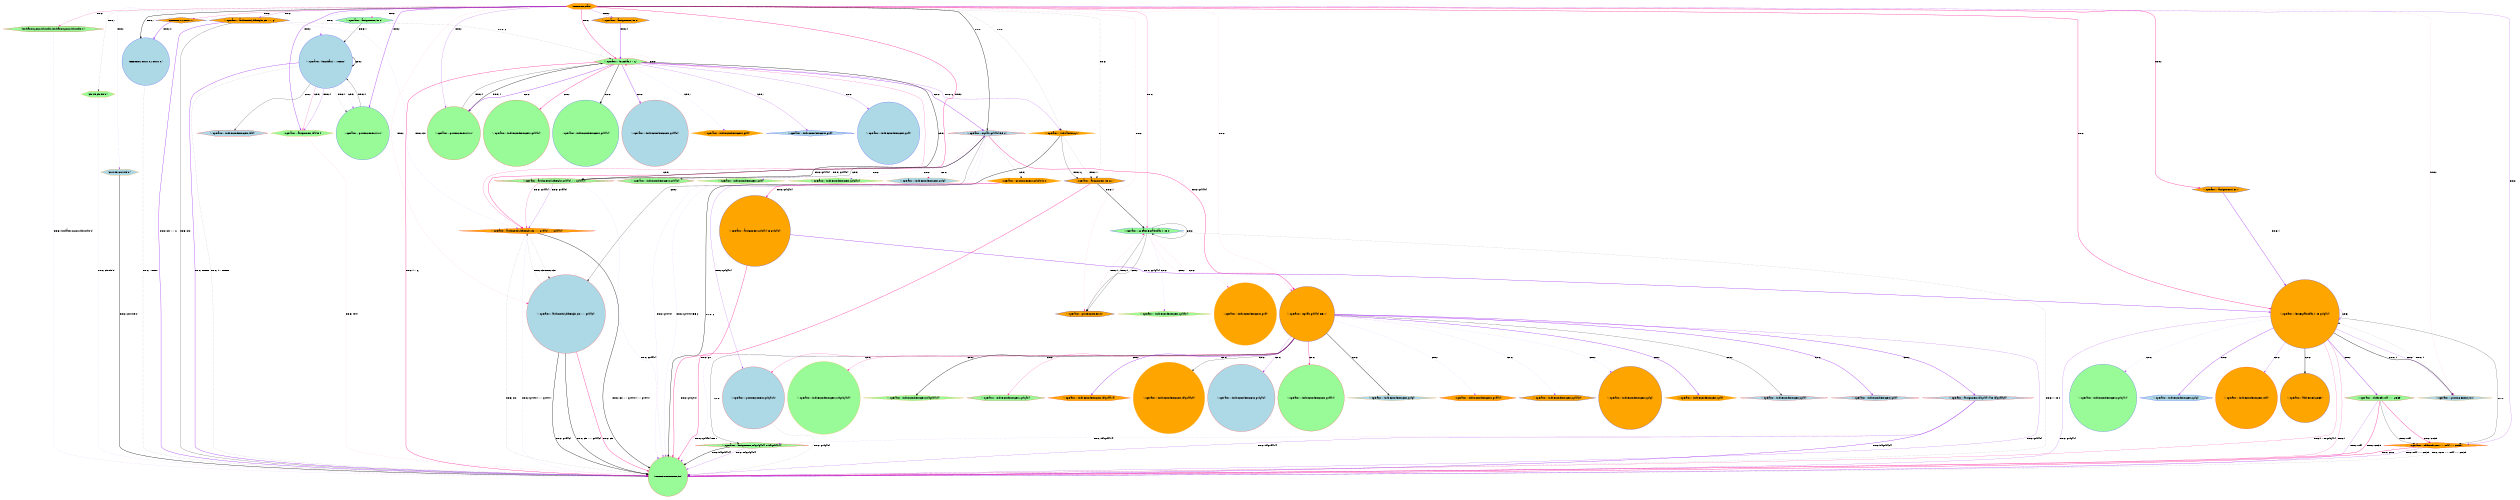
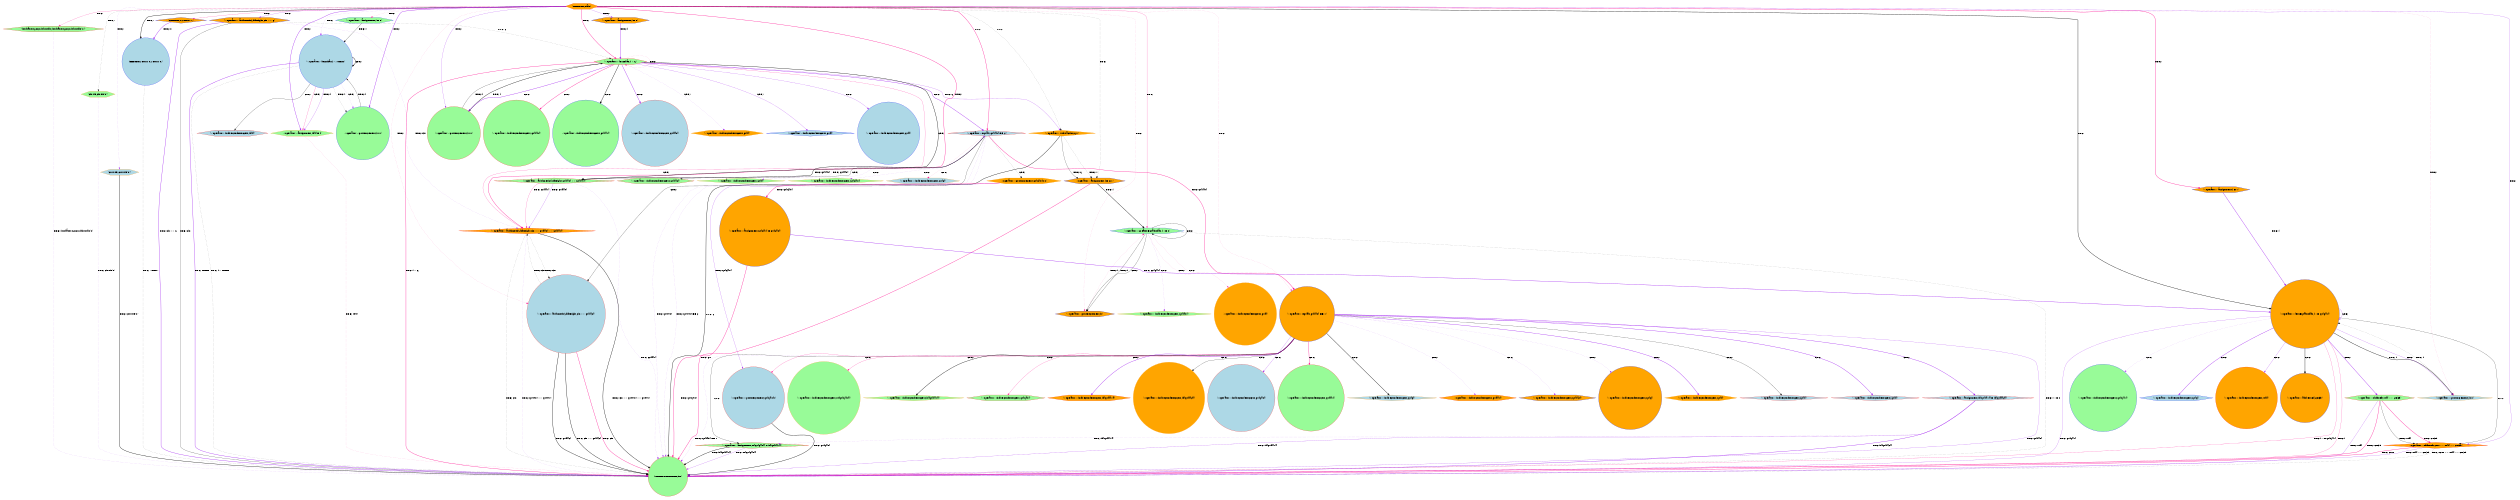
edge "(METHOD,main)" -> "(<operator>.lessEqualsThan,i <= qu[q][1])": color deeppink -> black
edge "(METHOD,main)" -> "(<operator>.equals,qu[i][0] == 2)": color black -> deeppink
edge "(<operator>.postDecrement,qu[q][0]--)" -> "(METHOD_RETURN,int)": style dotted -> bold
